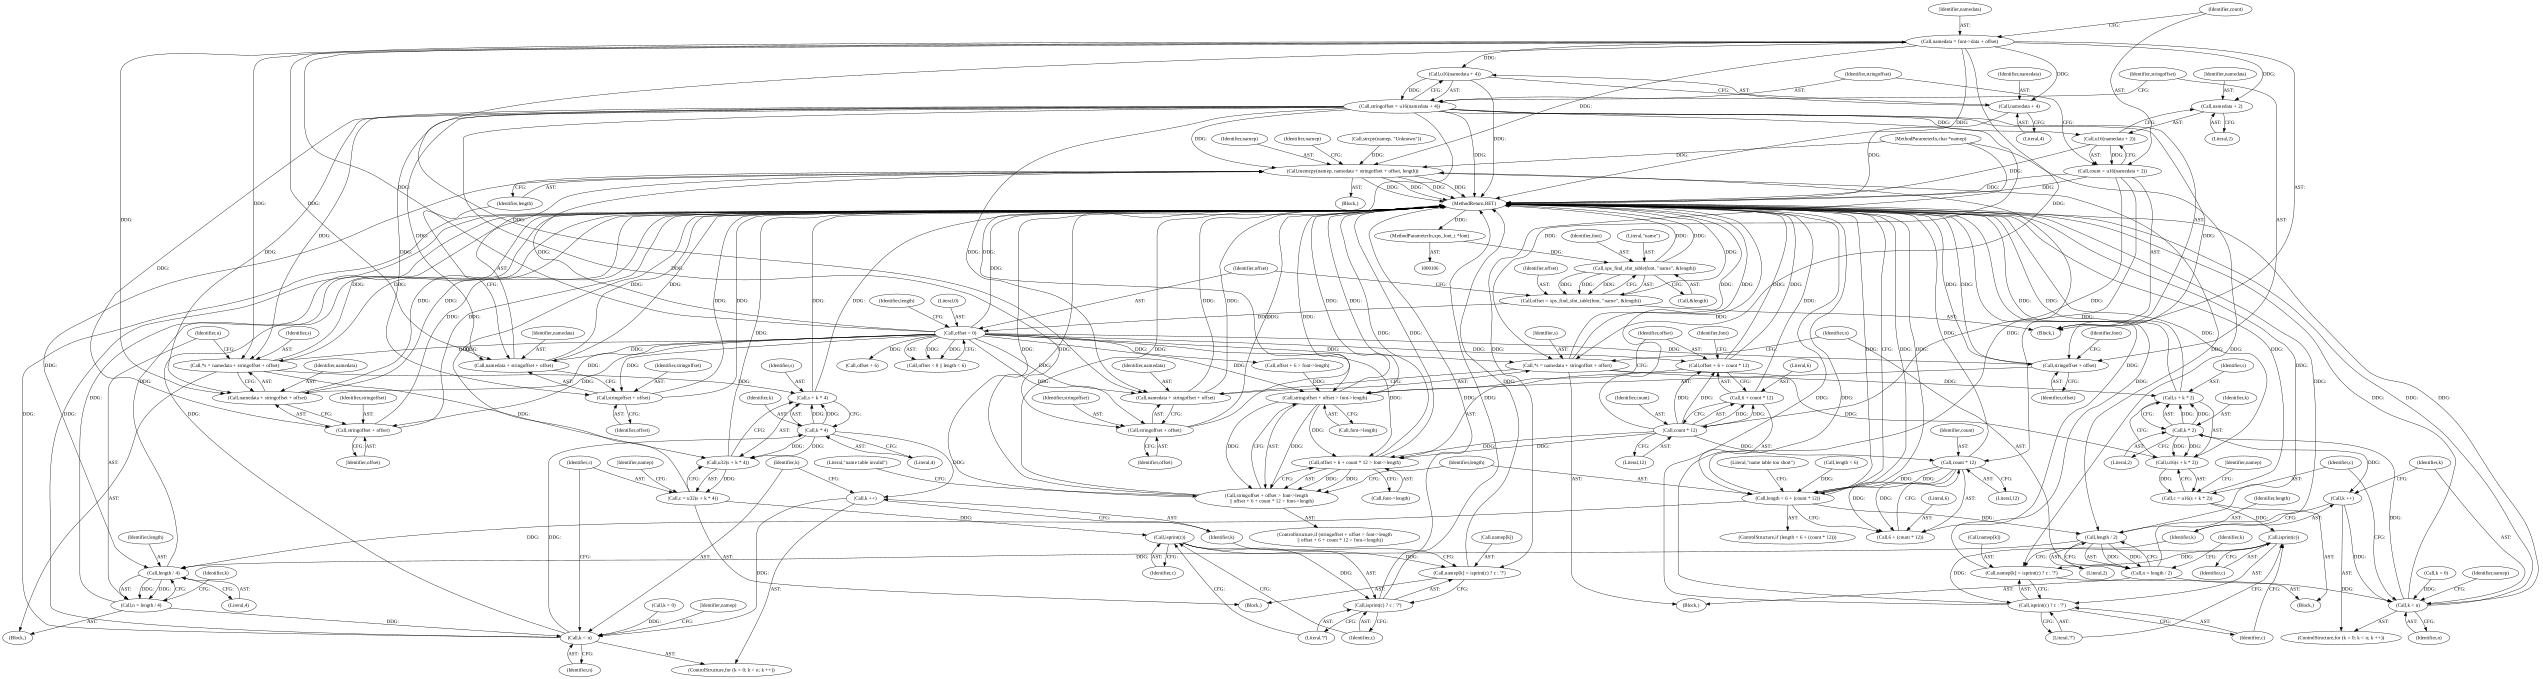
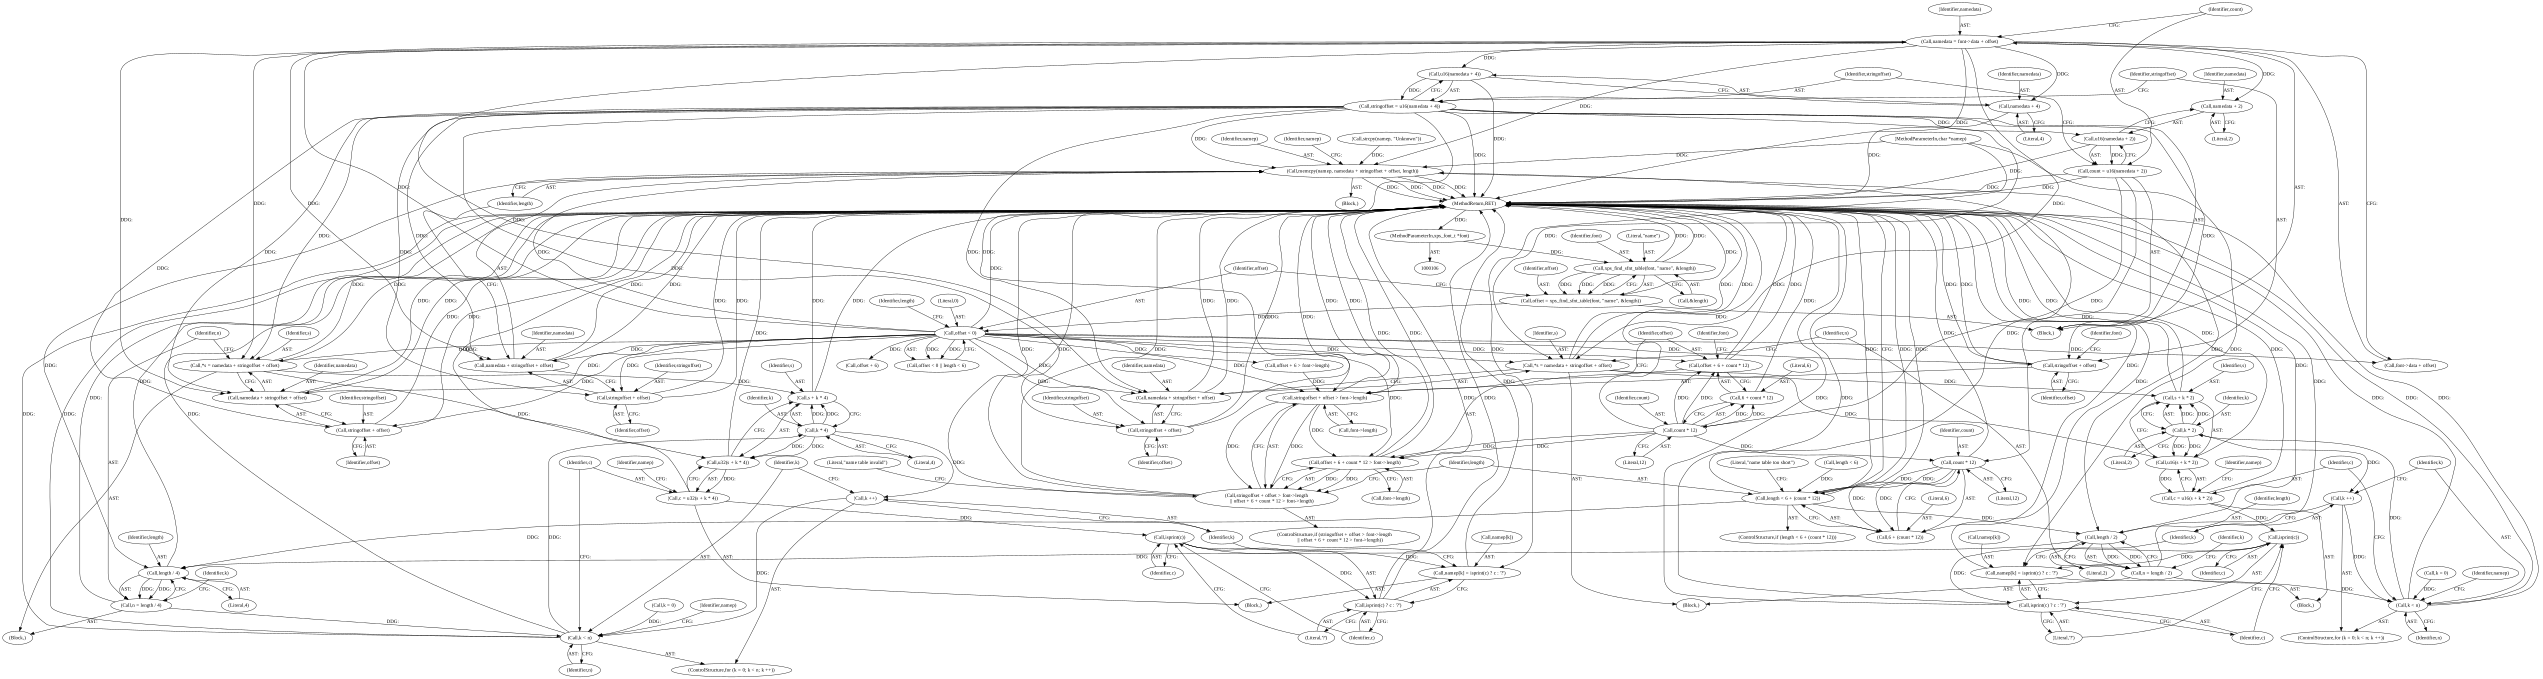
node "(Call,font->data + offset)": added
edge "(Call,6 + count * 12)" -> "(Call,length < 6 + (count * 12))": now "(Call,6 + (count * 12))" -> "(Call,length < 6 + (count * 12))"
